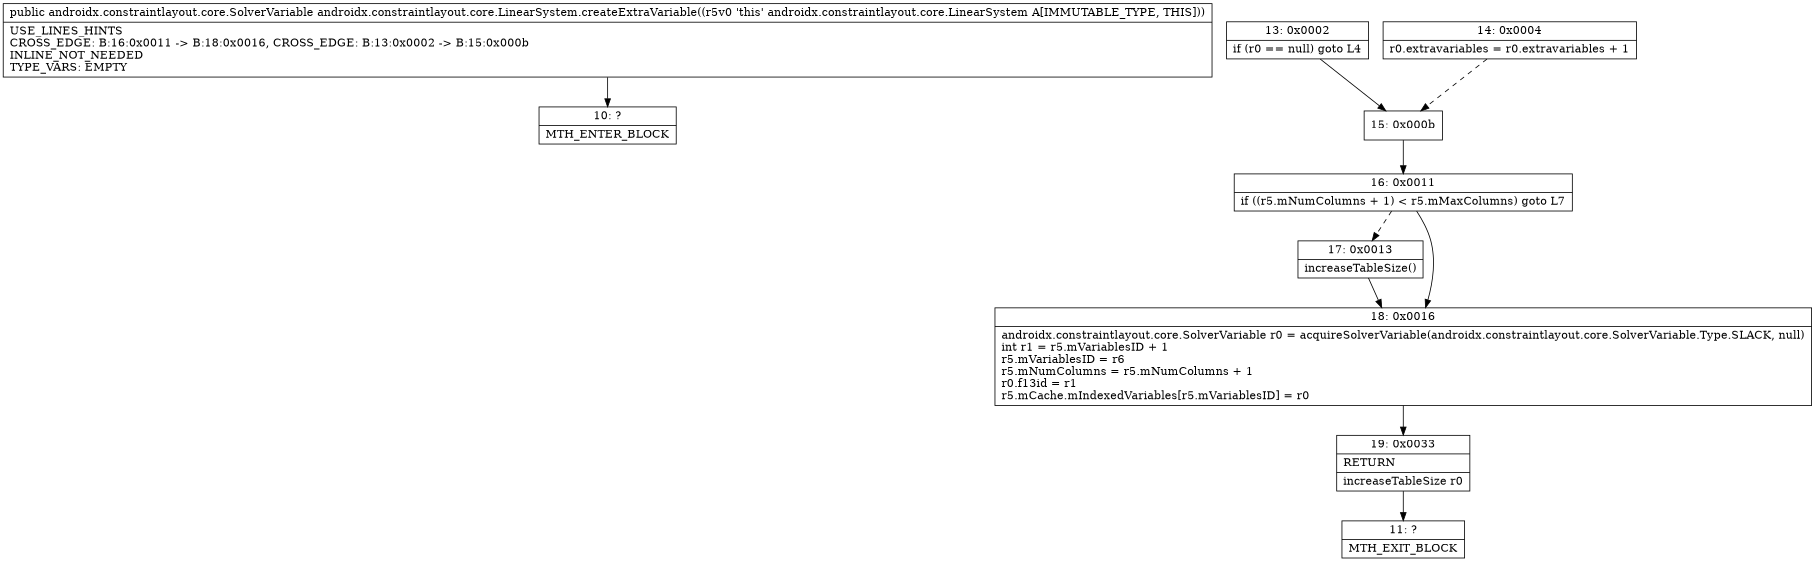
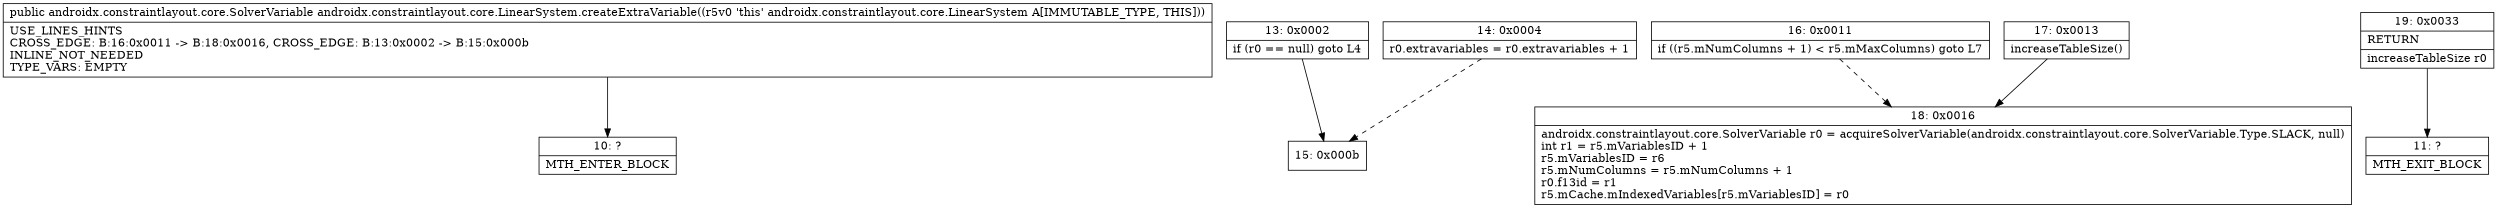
edge "15: 0x000b" -> "16: 0x0011": removed
edge "16: 0x0011" -> "17: 0x0013": removed
edge "16: 0x0011" -> "18: 0x0016": style solid -> dashed
edge "18: 0x0016" -> "19: 0x0033": removed
